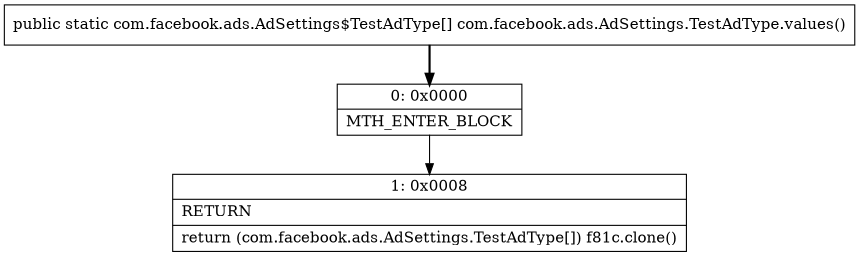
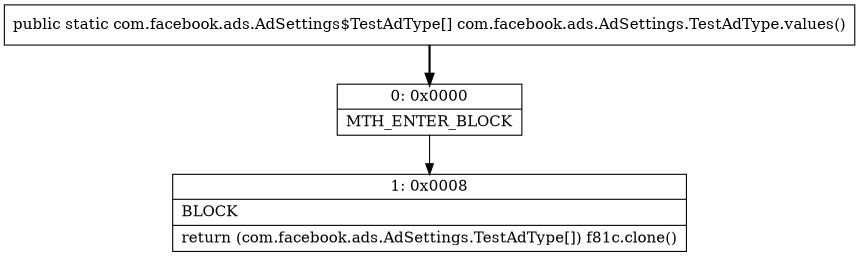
node "1: 0x0008": text "RETURN" -> "BLOCK"
